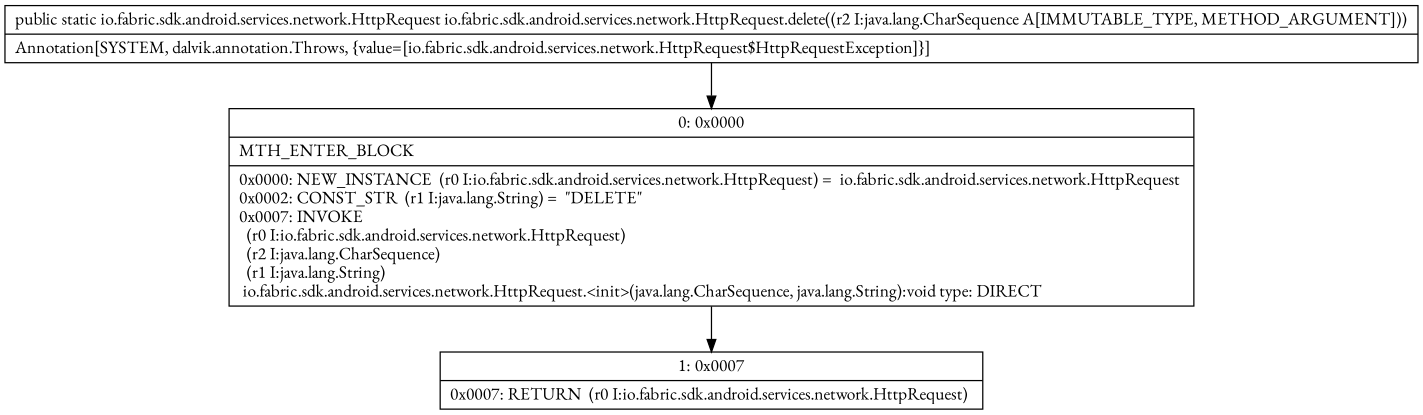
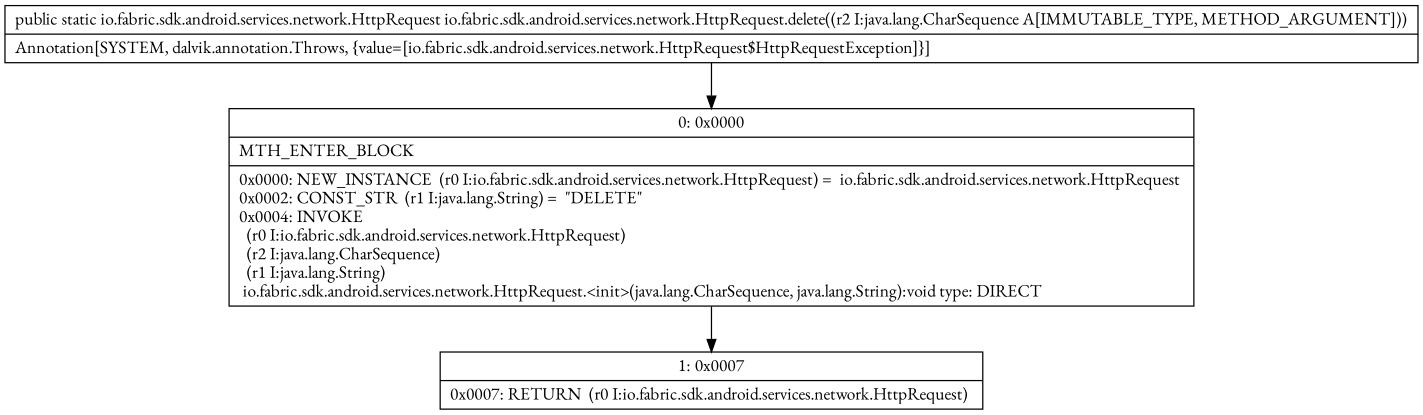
node "0: 0x0000": text "0x0007: INVOKE" -> "0x0004: INVOKE"
